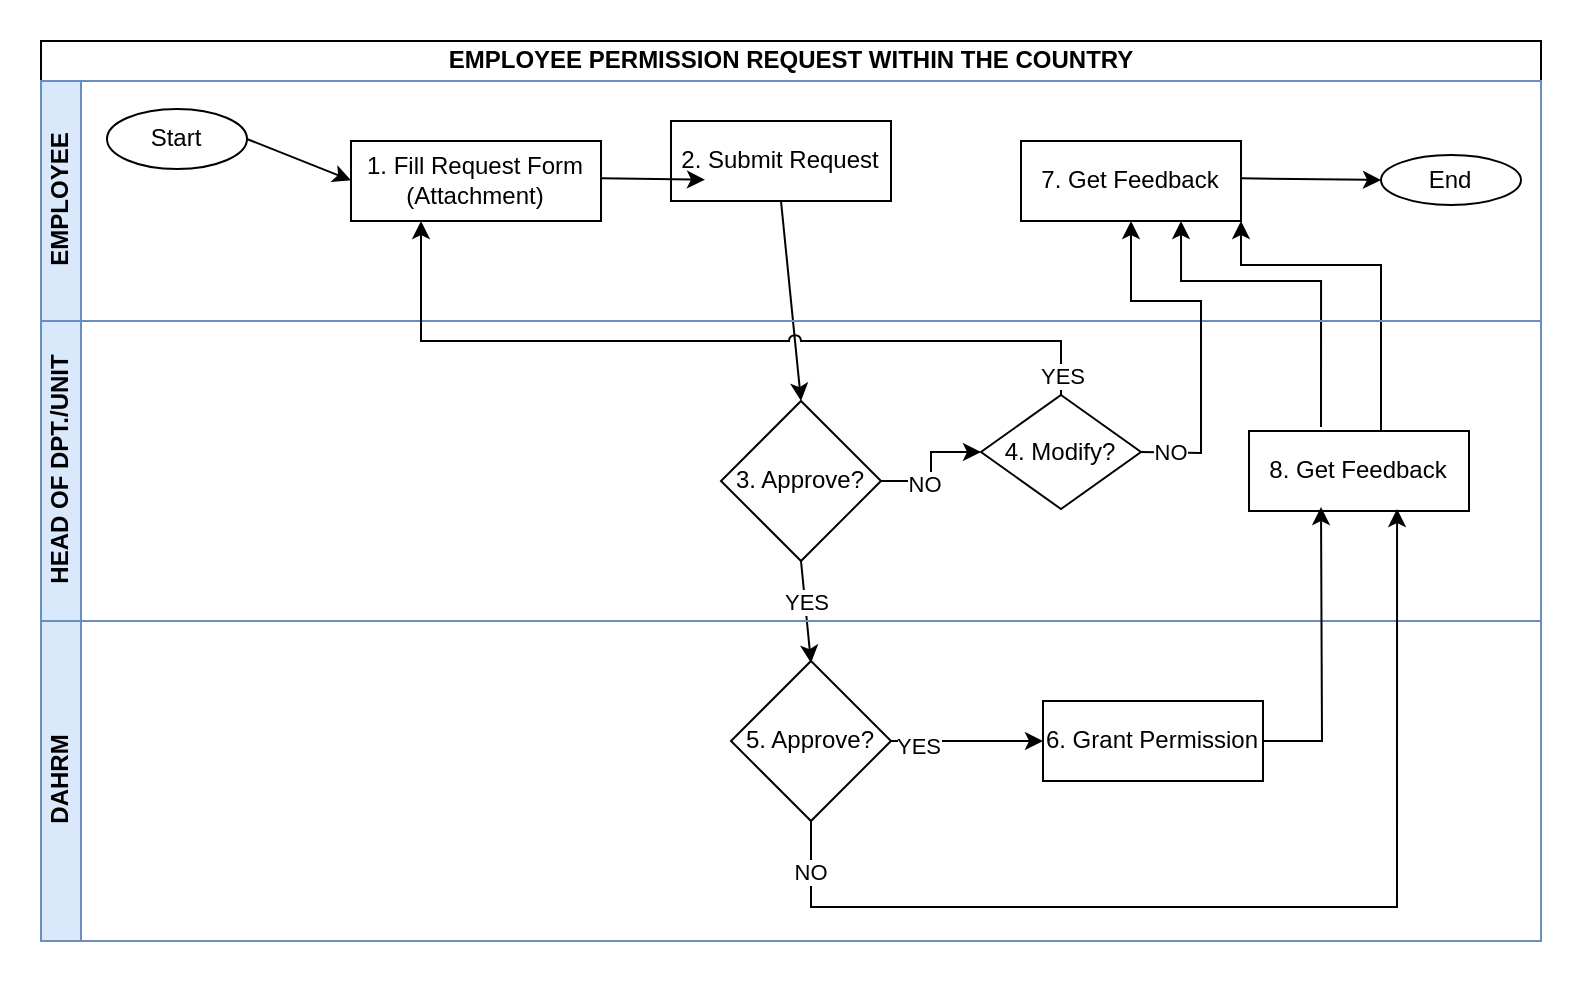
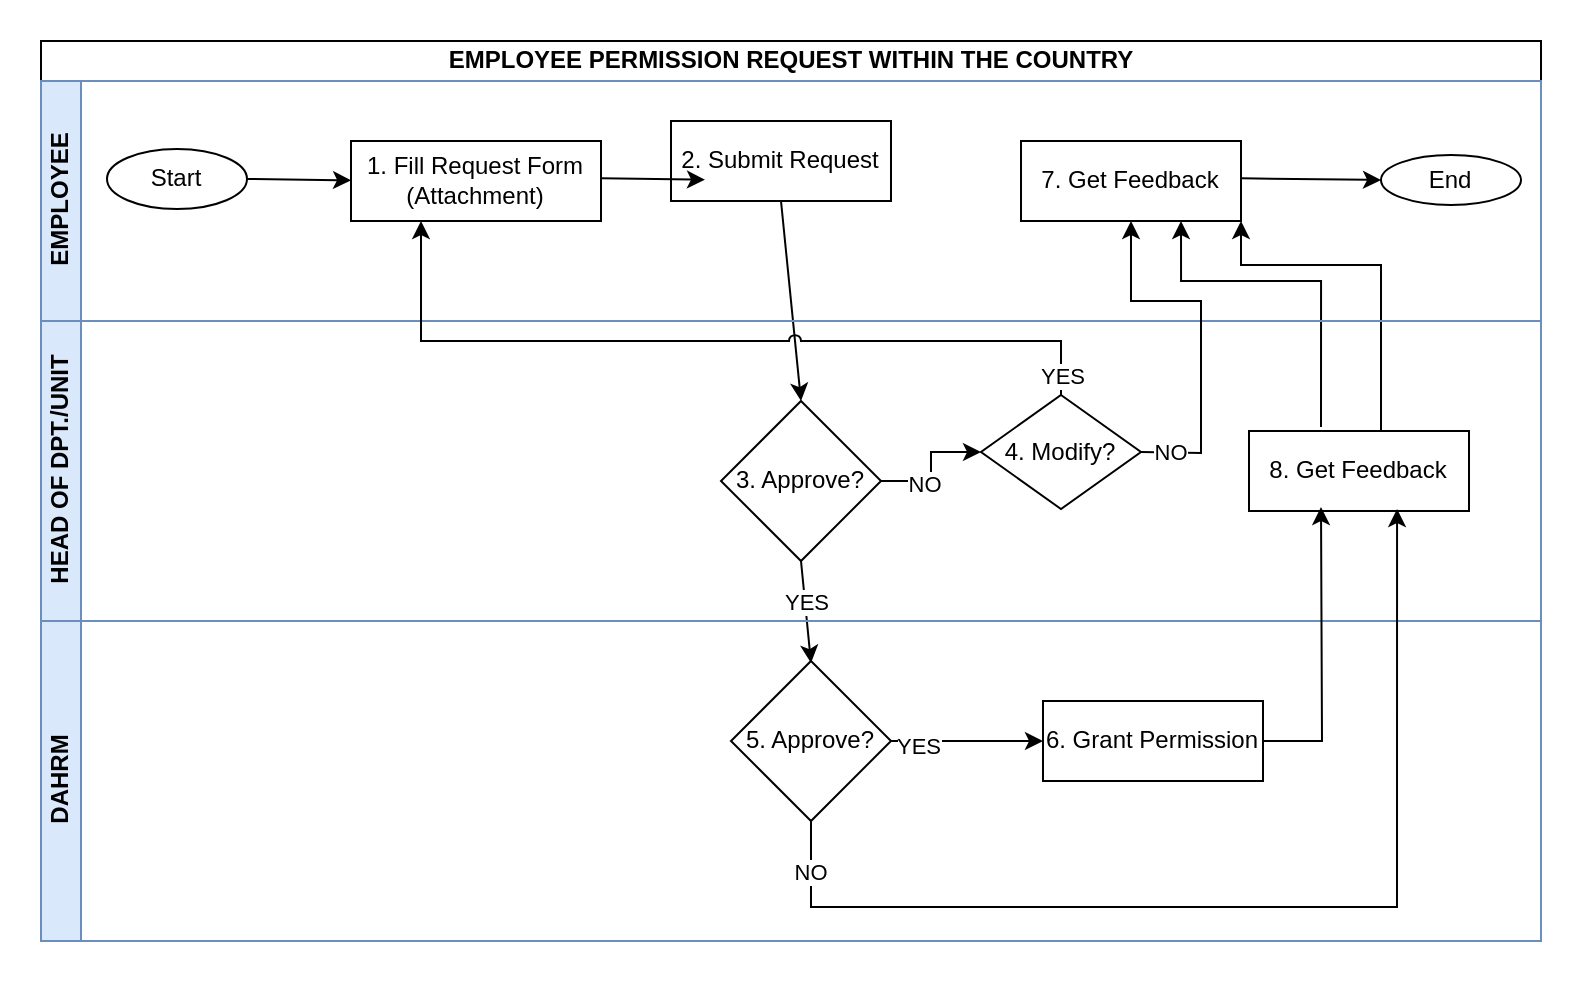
node "Start": moved (177, 139) -> (177, 179)
